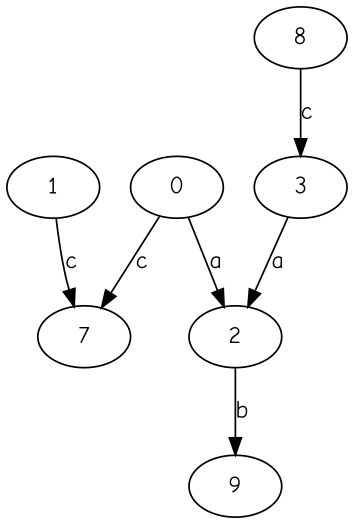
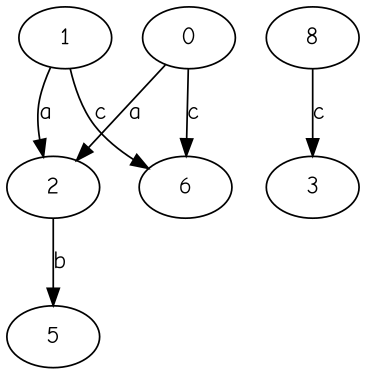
edge "3" -> "2": now "1" -> "2"
node "7": label "7" -> "6"
node "9": label "9" -> "5"
